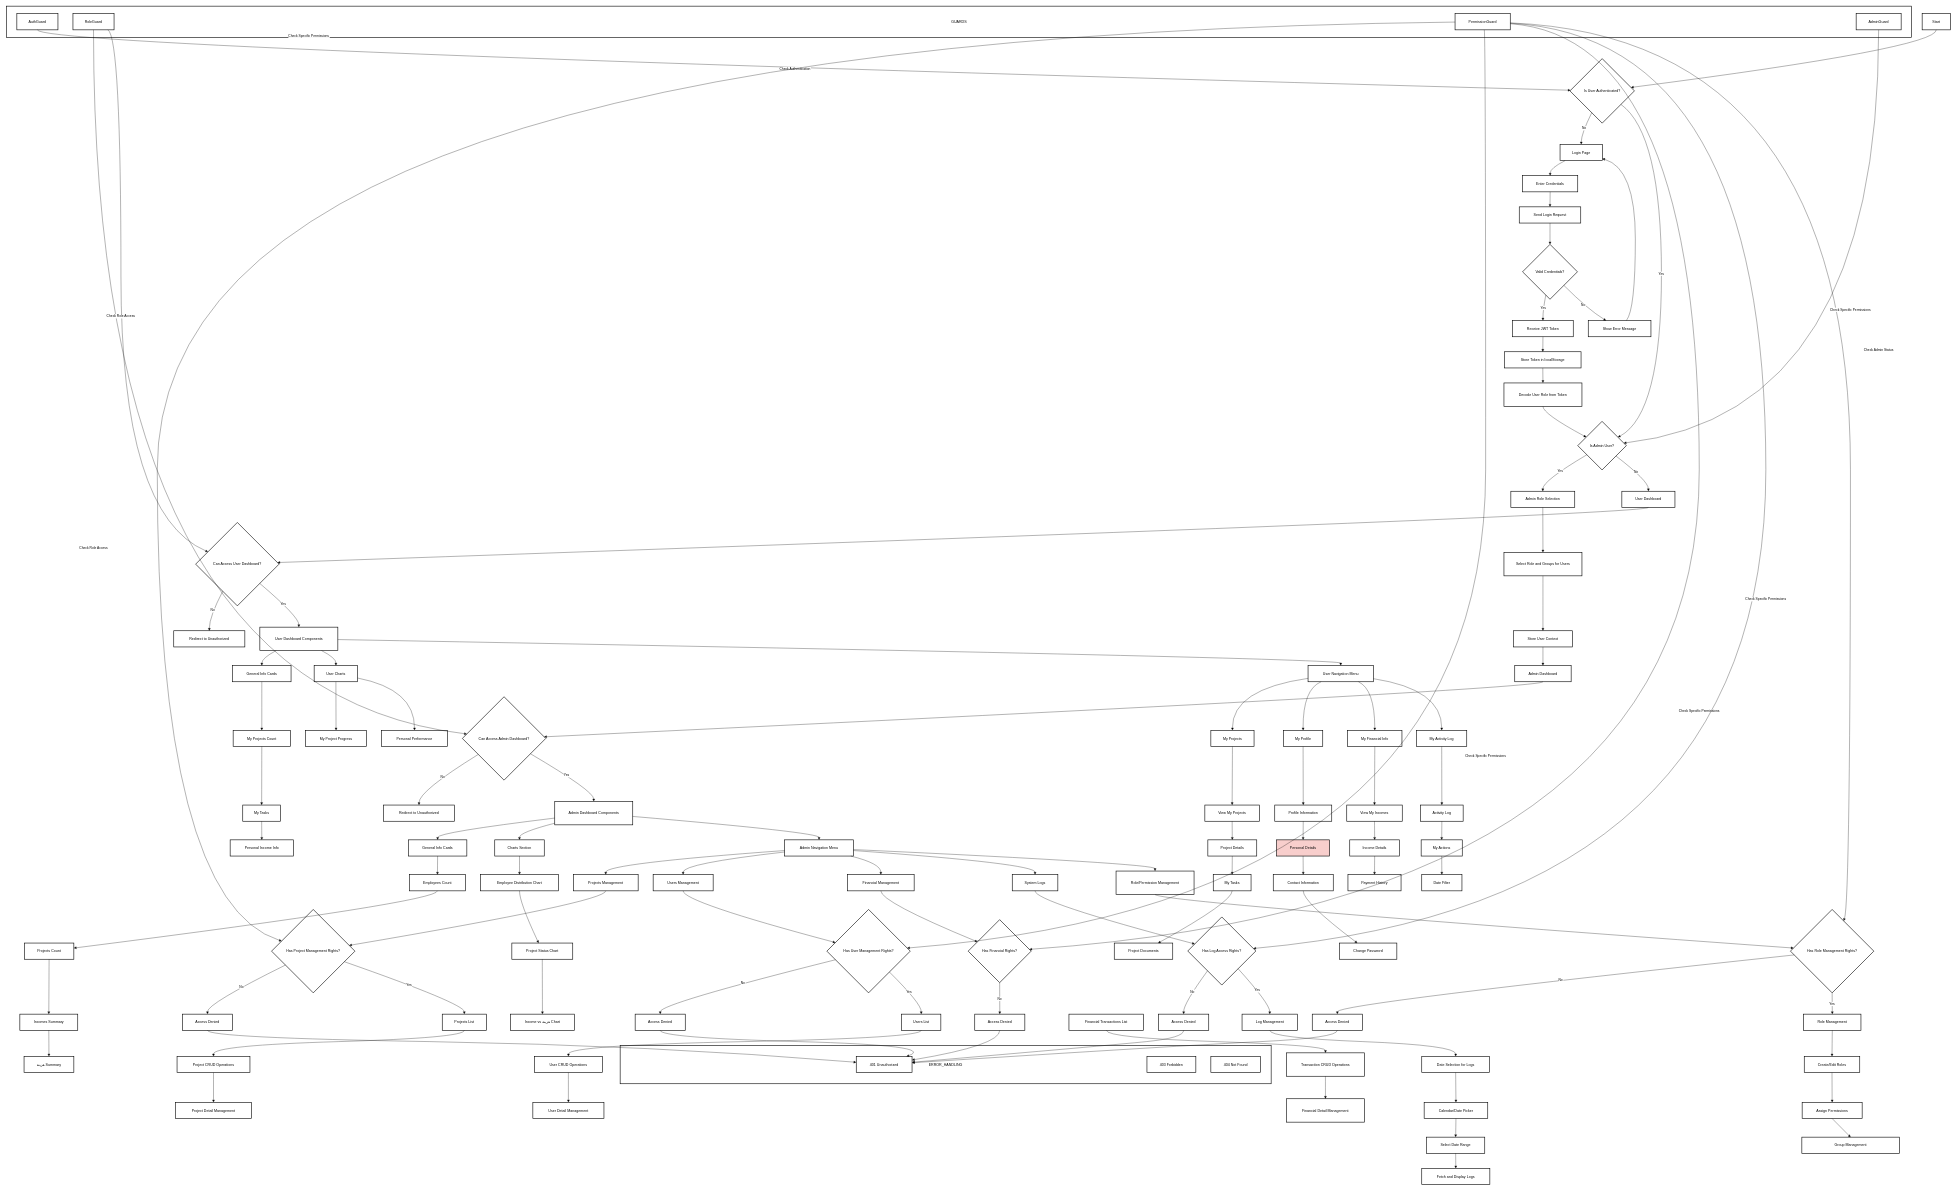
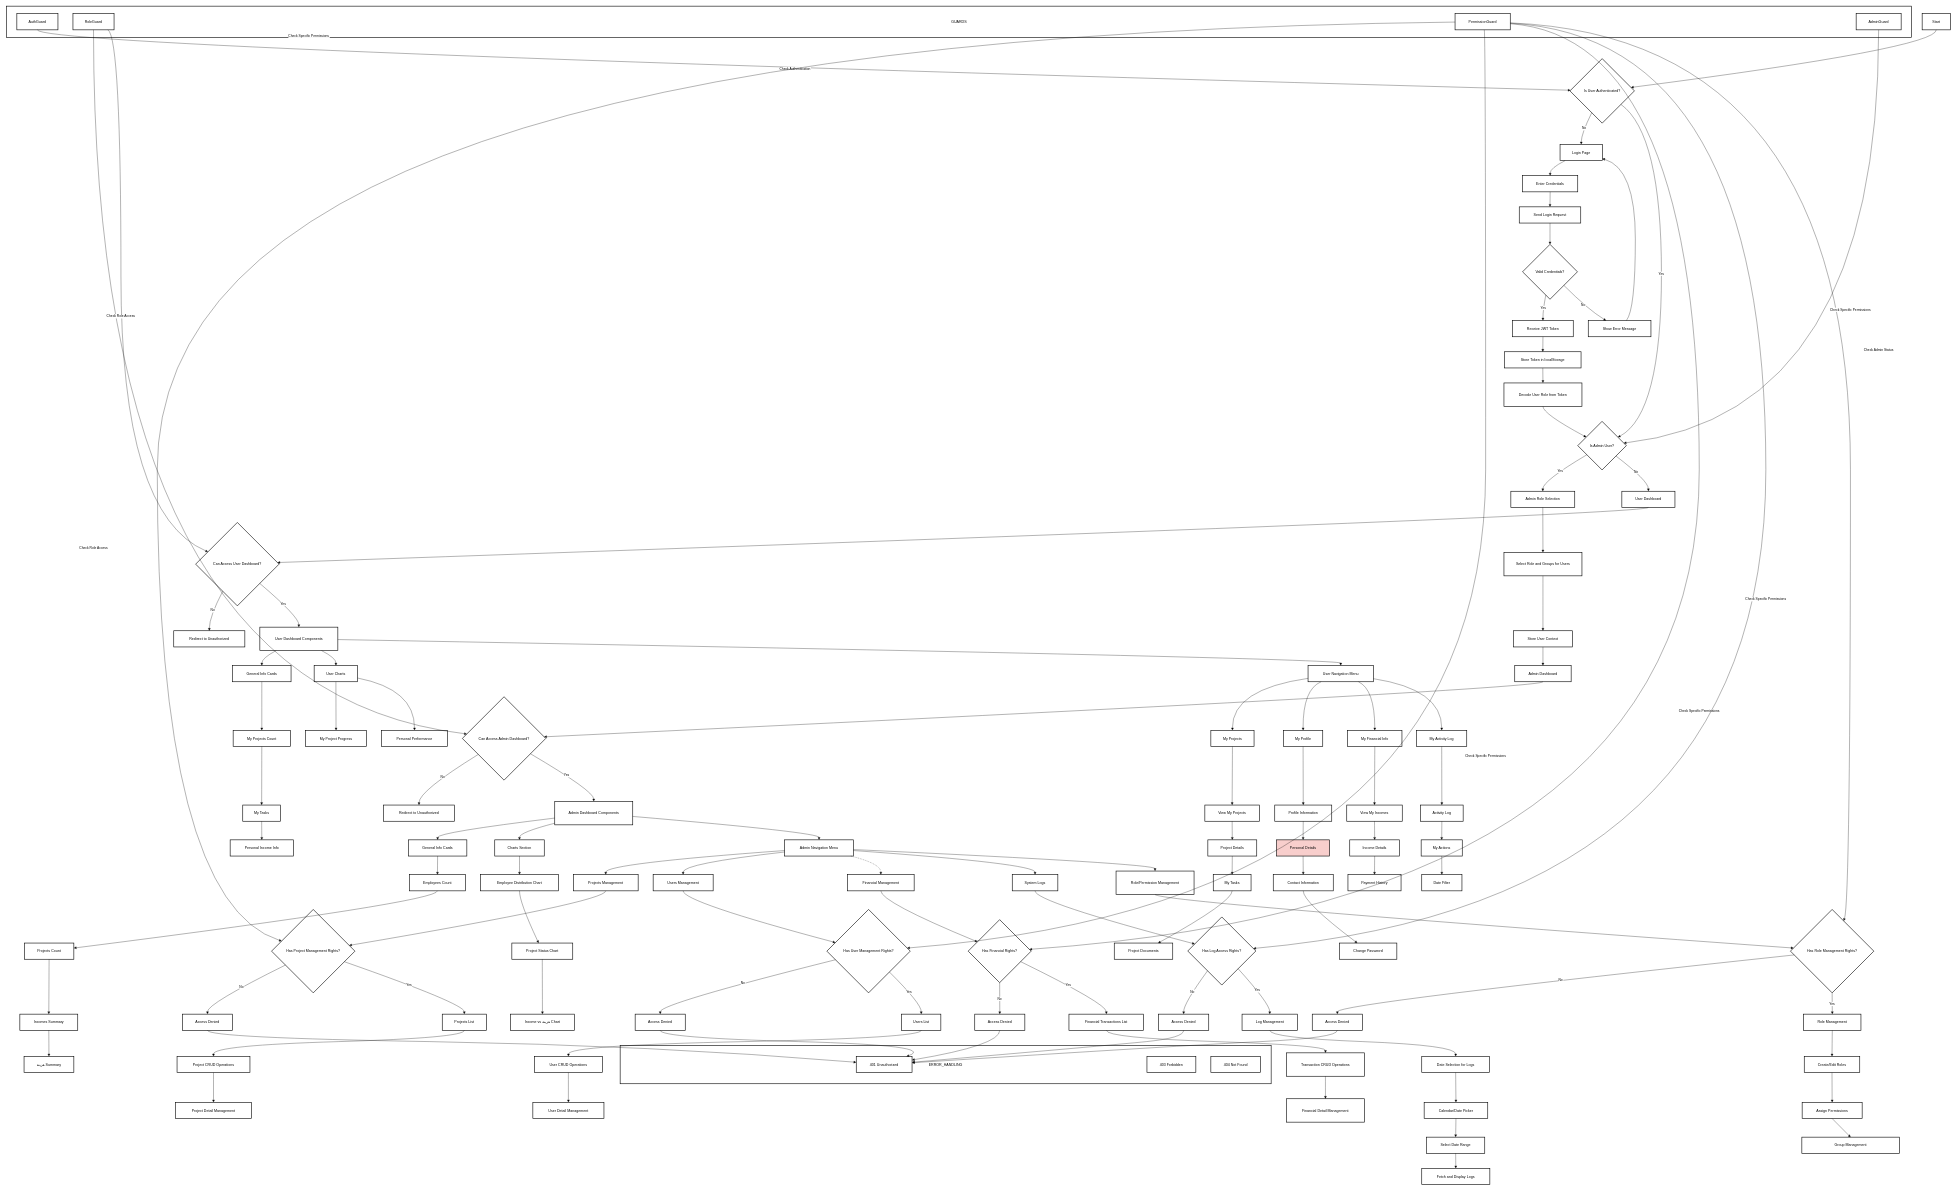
edge "Admin Navigation Menu" -> "Financial Management": style solid -> dashed
edge "Has Financial Rights?" -> "Financial Transactions List": added, label "Yes"
